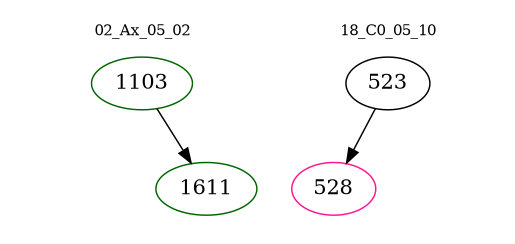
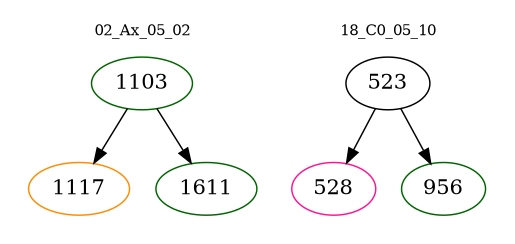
node "1117": added
node "956": added
